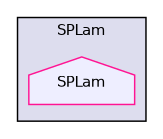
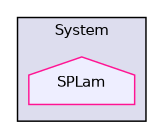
cluster "SPLam": label "SPLam" -> "System"
